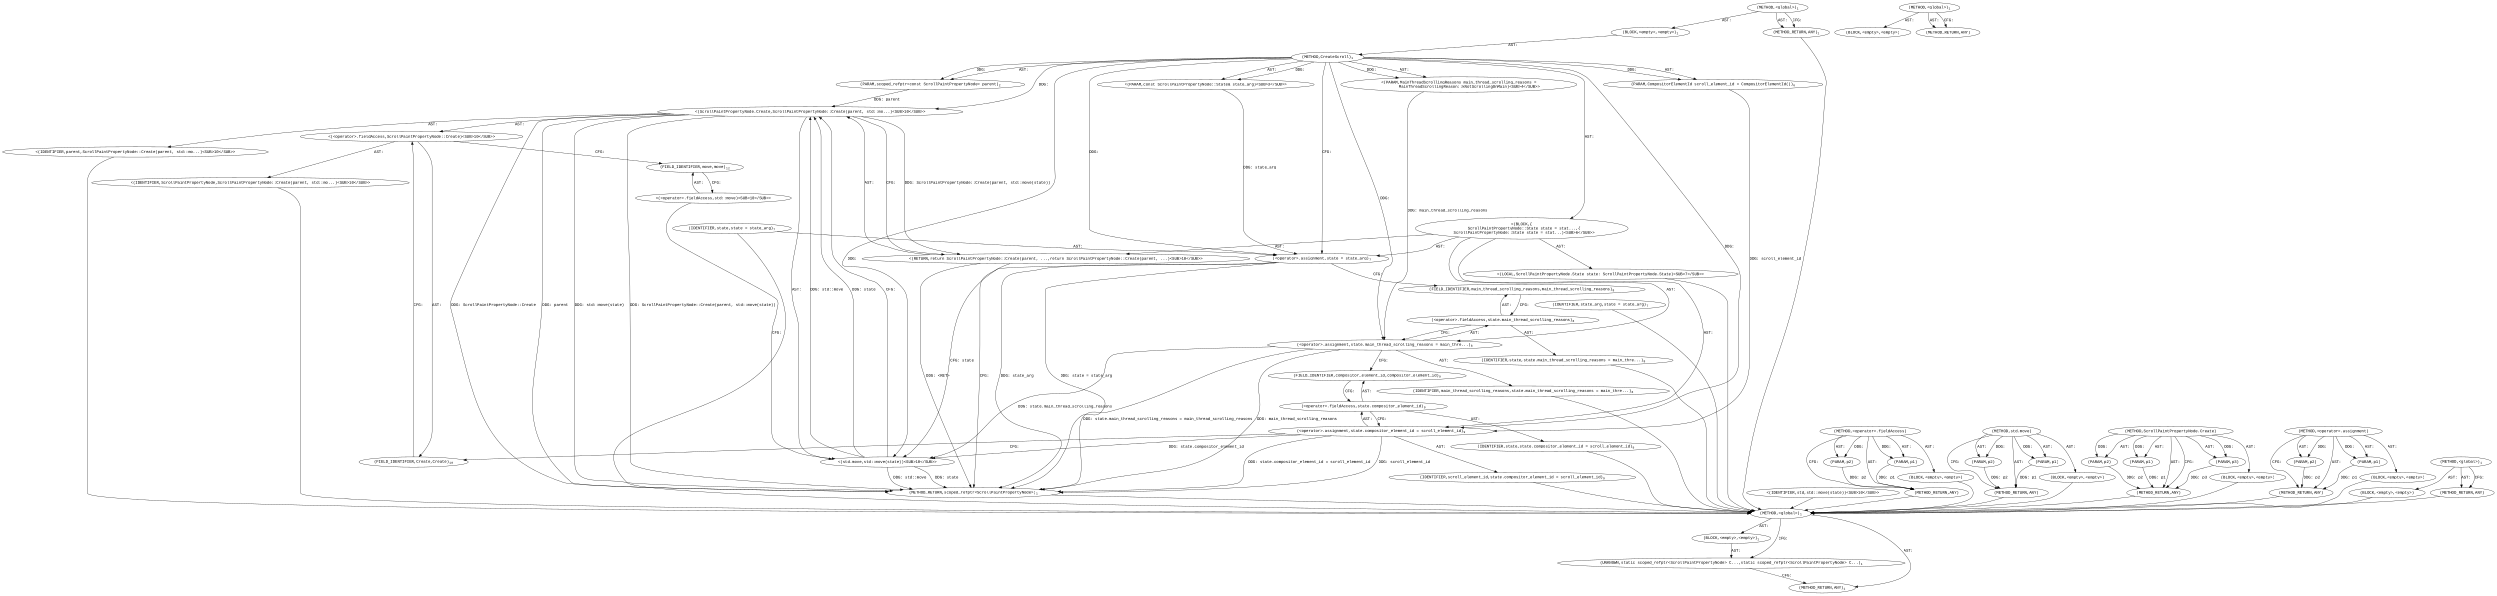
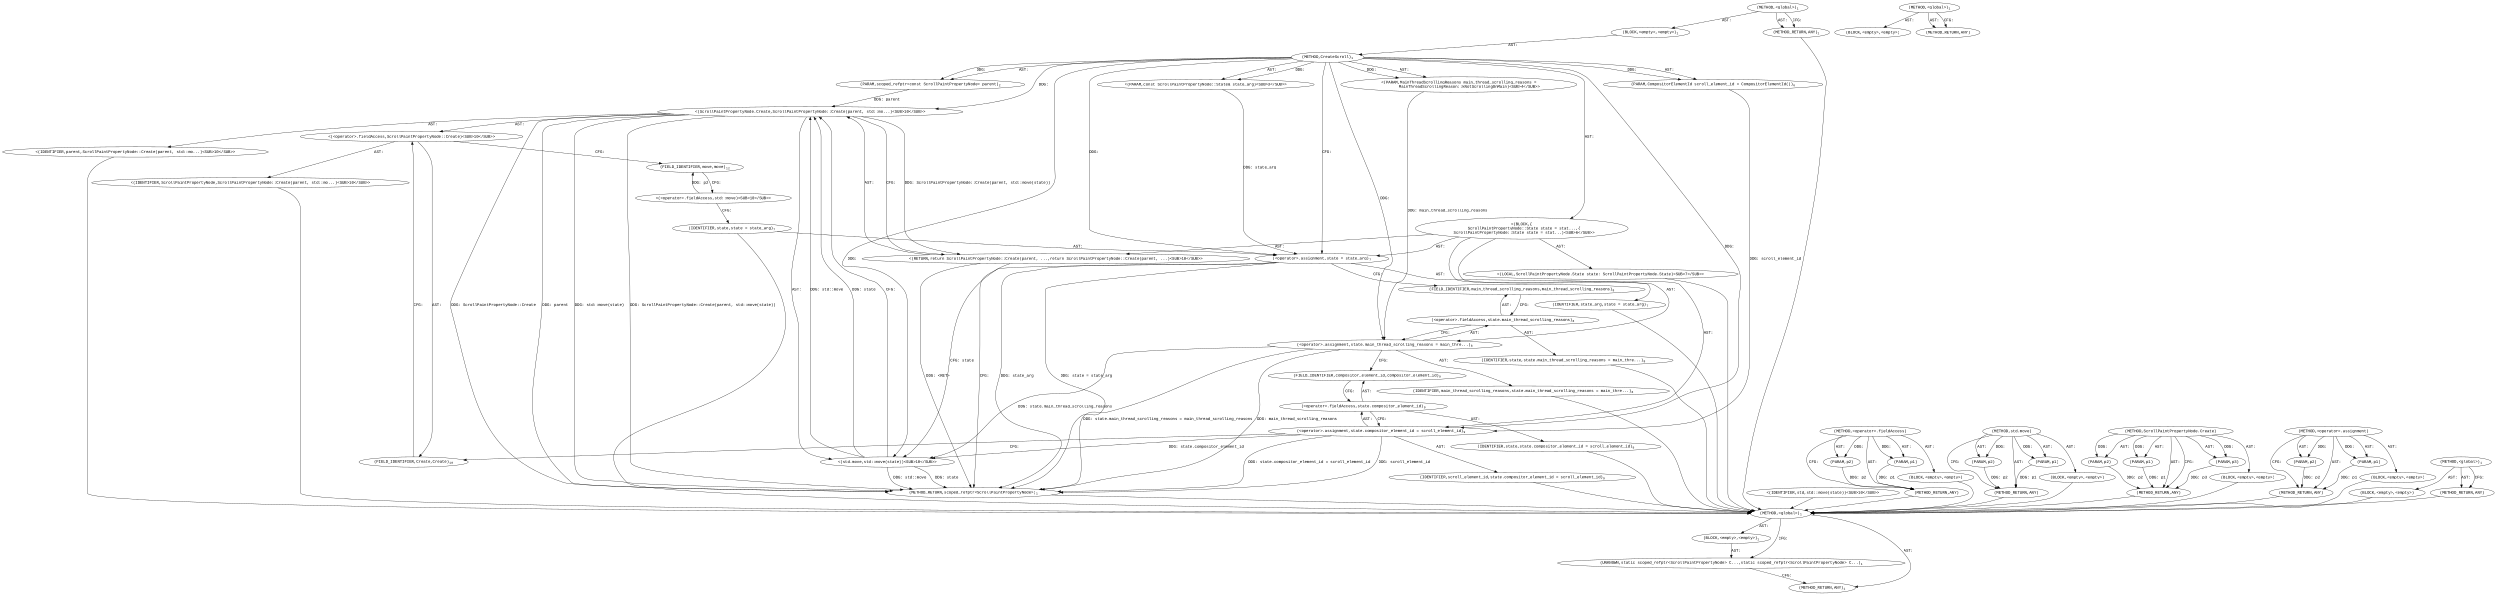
edge "<(<operator>.fieldAccess,std::move)<SUB>10</SUB>>" -> "(FIELD_IDENTIFIER,move,move)": label "AST: " -> "DDG: p2"
edge "(<operator>.assignment,state = state_arg)" -> "(IDENTIFIER,state_arg,state = state_arg)": added, label "AST:"
edge "<(<operator>.fieldAccess,std::move)<SUB>10</SUB>>" -> "<(std.move,std::move(state))<SUB>10</SUB>>": now "<(<operator>.fieldAccess,std::move)<SUB>10</SUB>>" -> "(IDENTIFIER,state,state = state_arg)"
